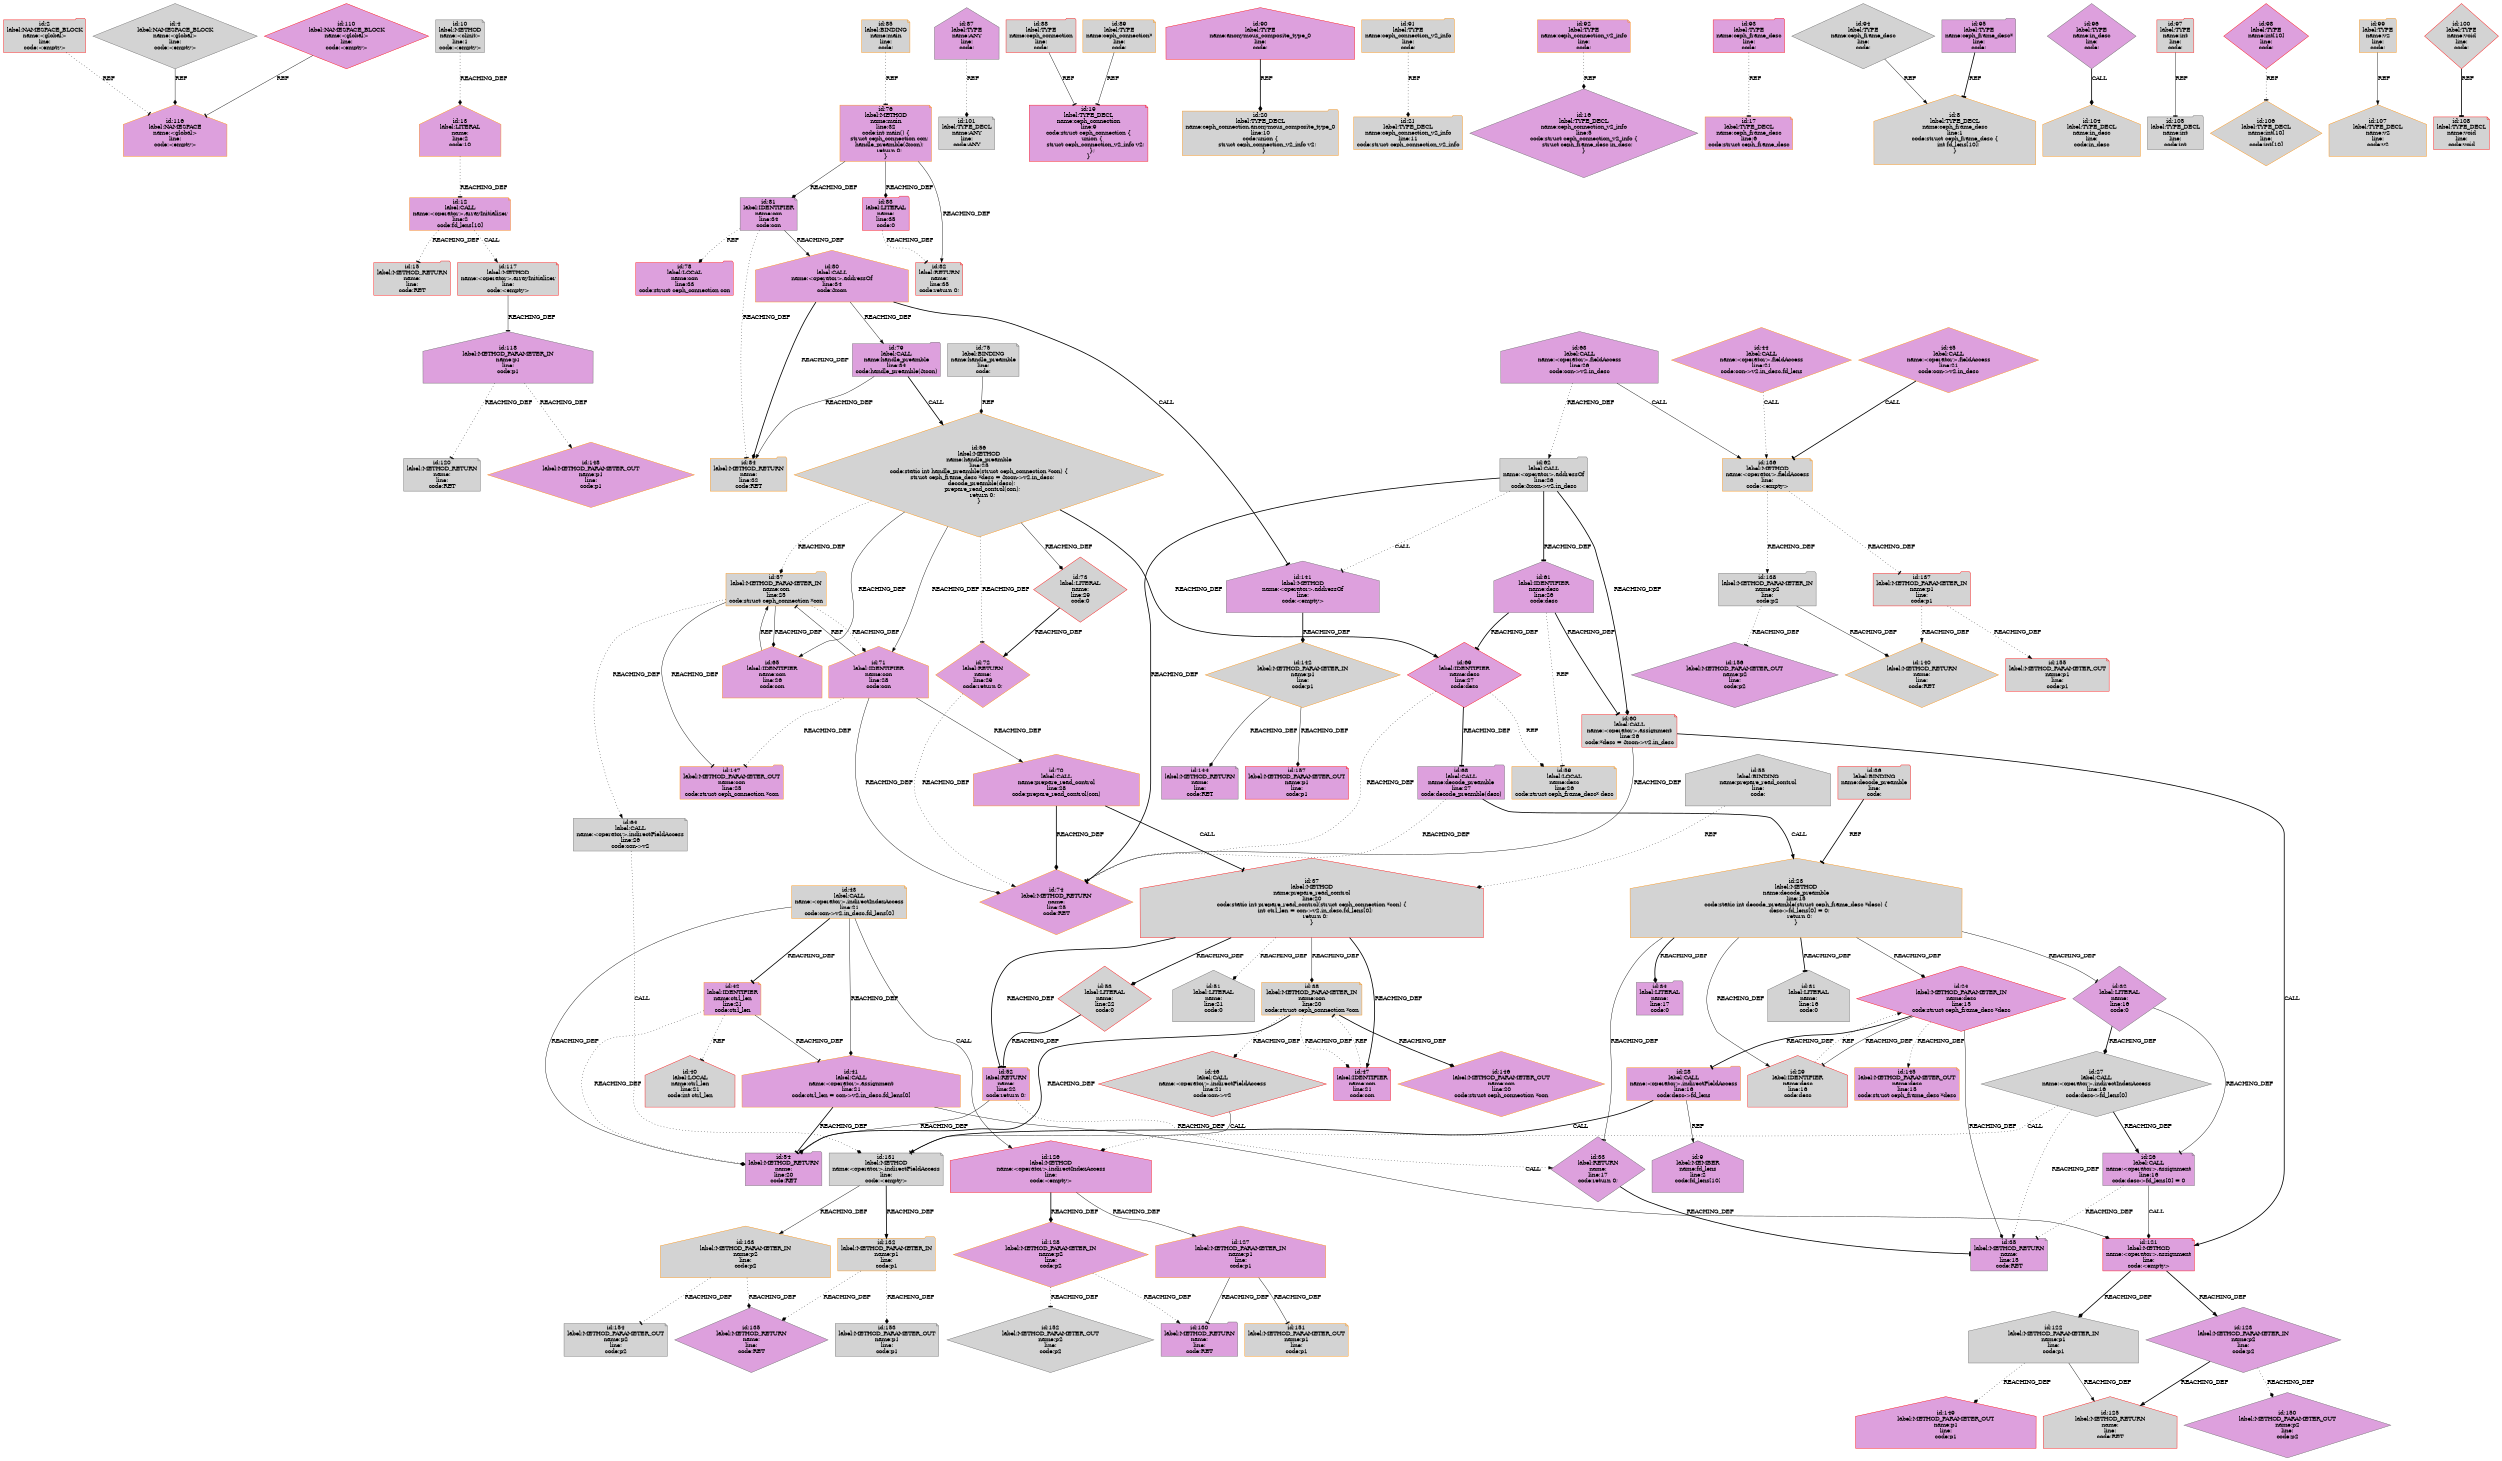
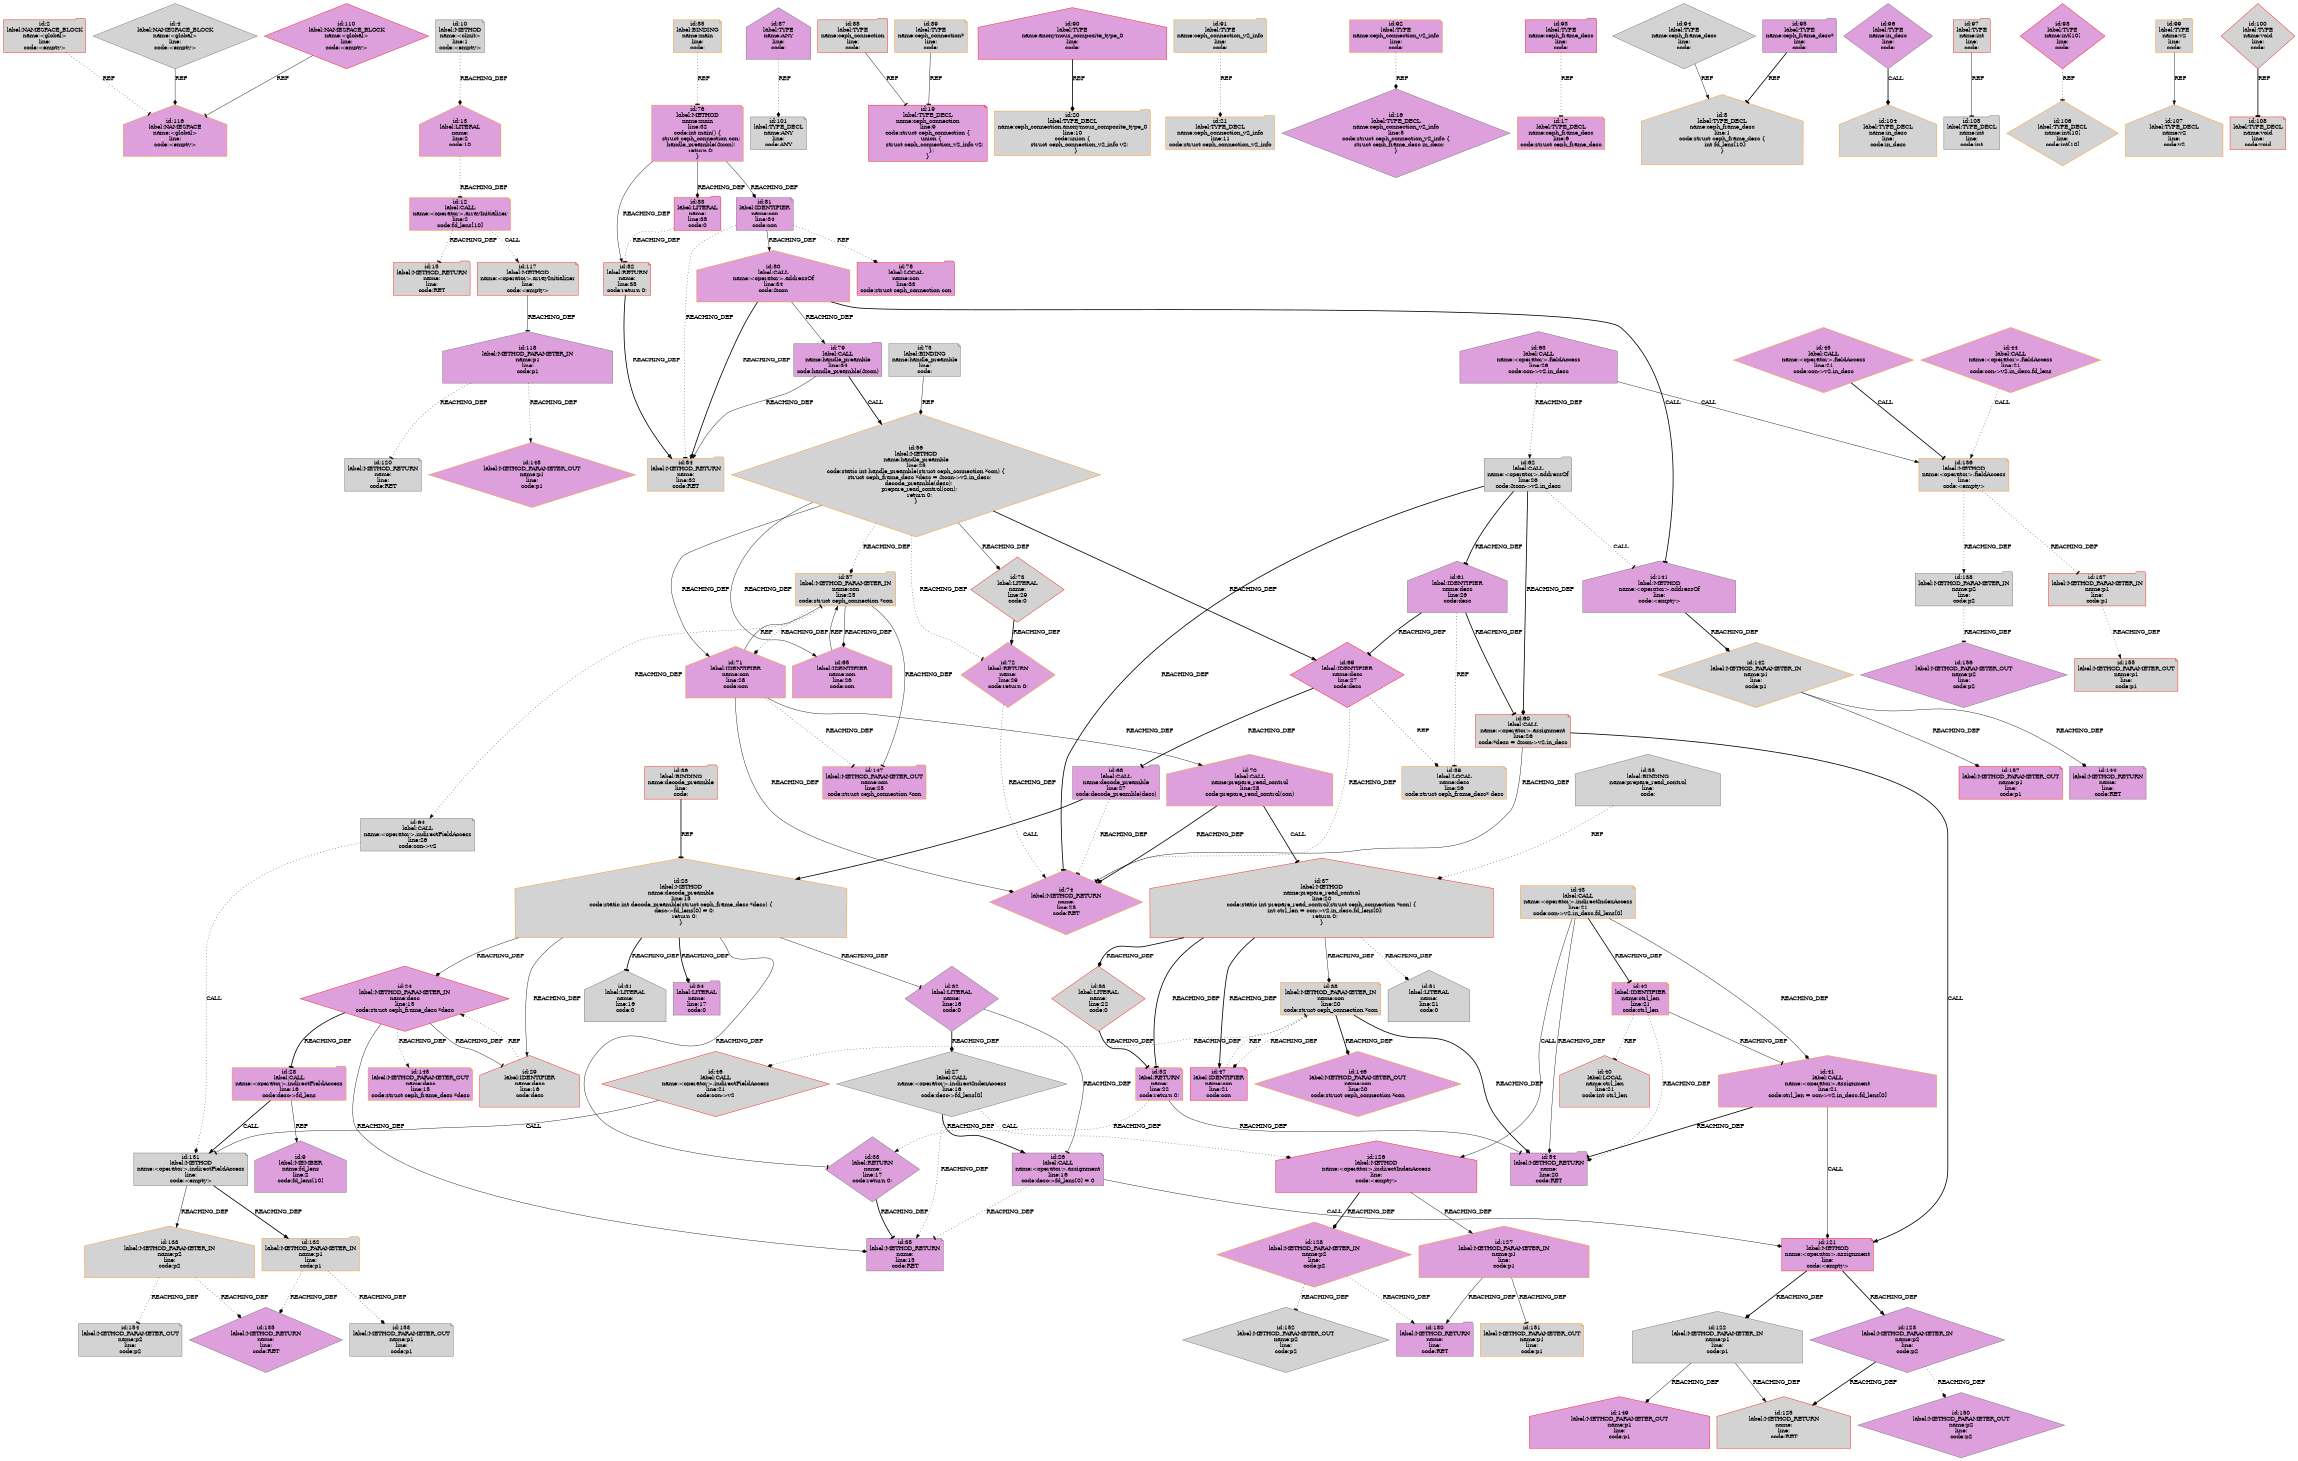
edge "id:82 label:RETURN name: line:35 code:return 0;" -> "id:84 label:METHOD_RETURN name: line:32 code:RET": added, label "REACHING_DEF"
node "id:140 label:METHOD_RETURN name: line: code:RET": removed
edge "id:127 label:METHOD_PARAMETER_IN name:p1 line: code:p1" -> "id:130 label:METHOD_RETURN name: line: code:RET": arrowhead tee -> normal
edge "id:122 label:METHOD_PARAMETER_IN name:p1 line: code:p1" -> "id:149 label:METHOD_PARAMETER_OUT name:p1 line: code:p1": style dotted -> solid
